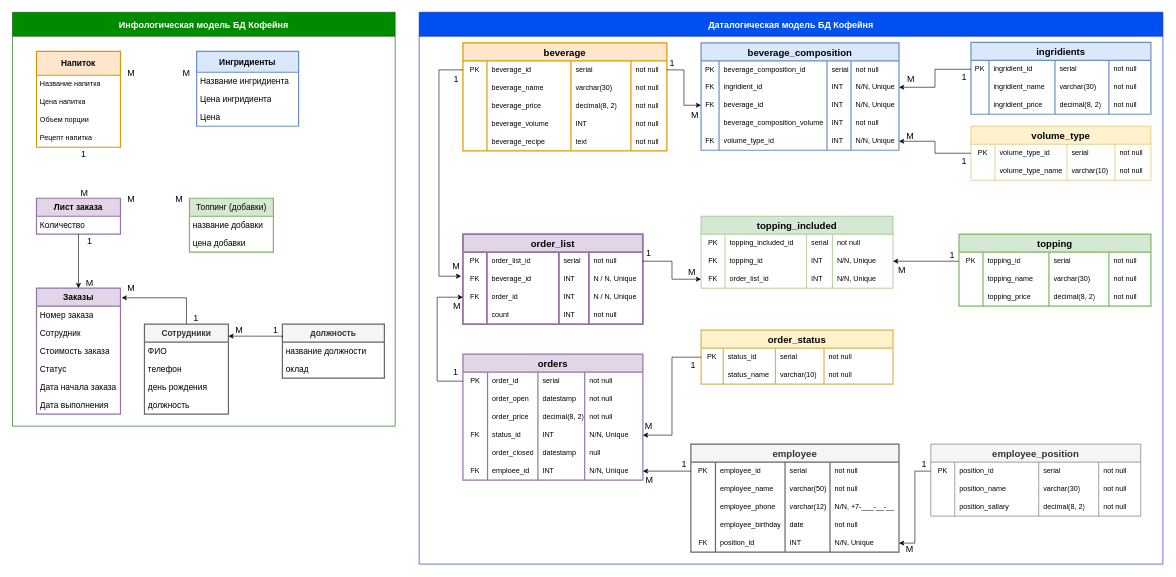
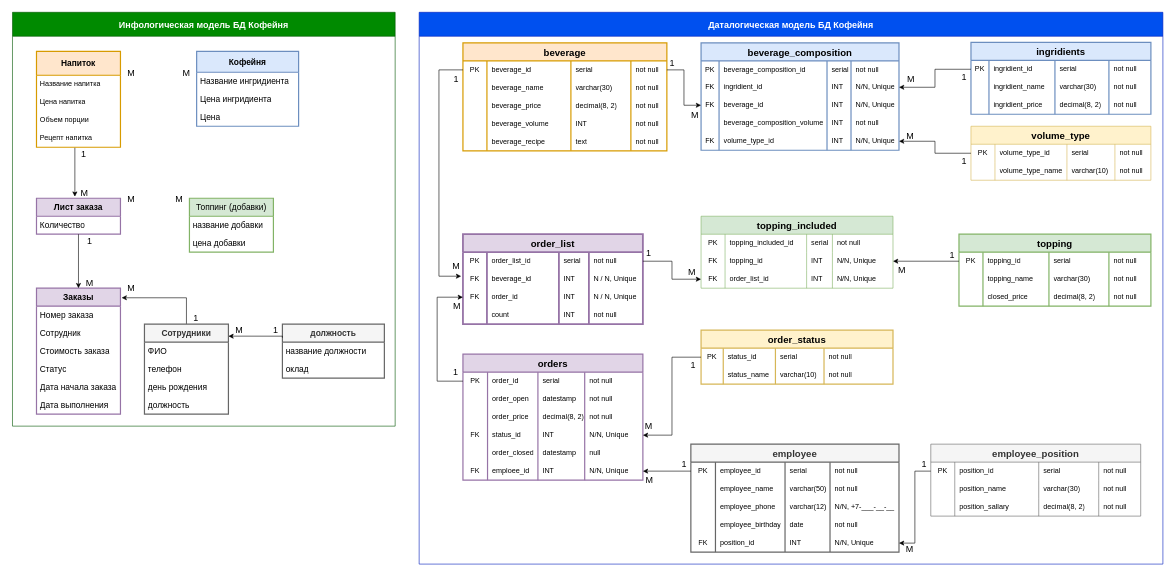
node "Ингридиенты": label "Ингридиенты" -> "Кофейня"
edge "Рецепт напитка" -> "Лист заказа": added
node "topping_price": label "topping_price" -> "closed_price"
